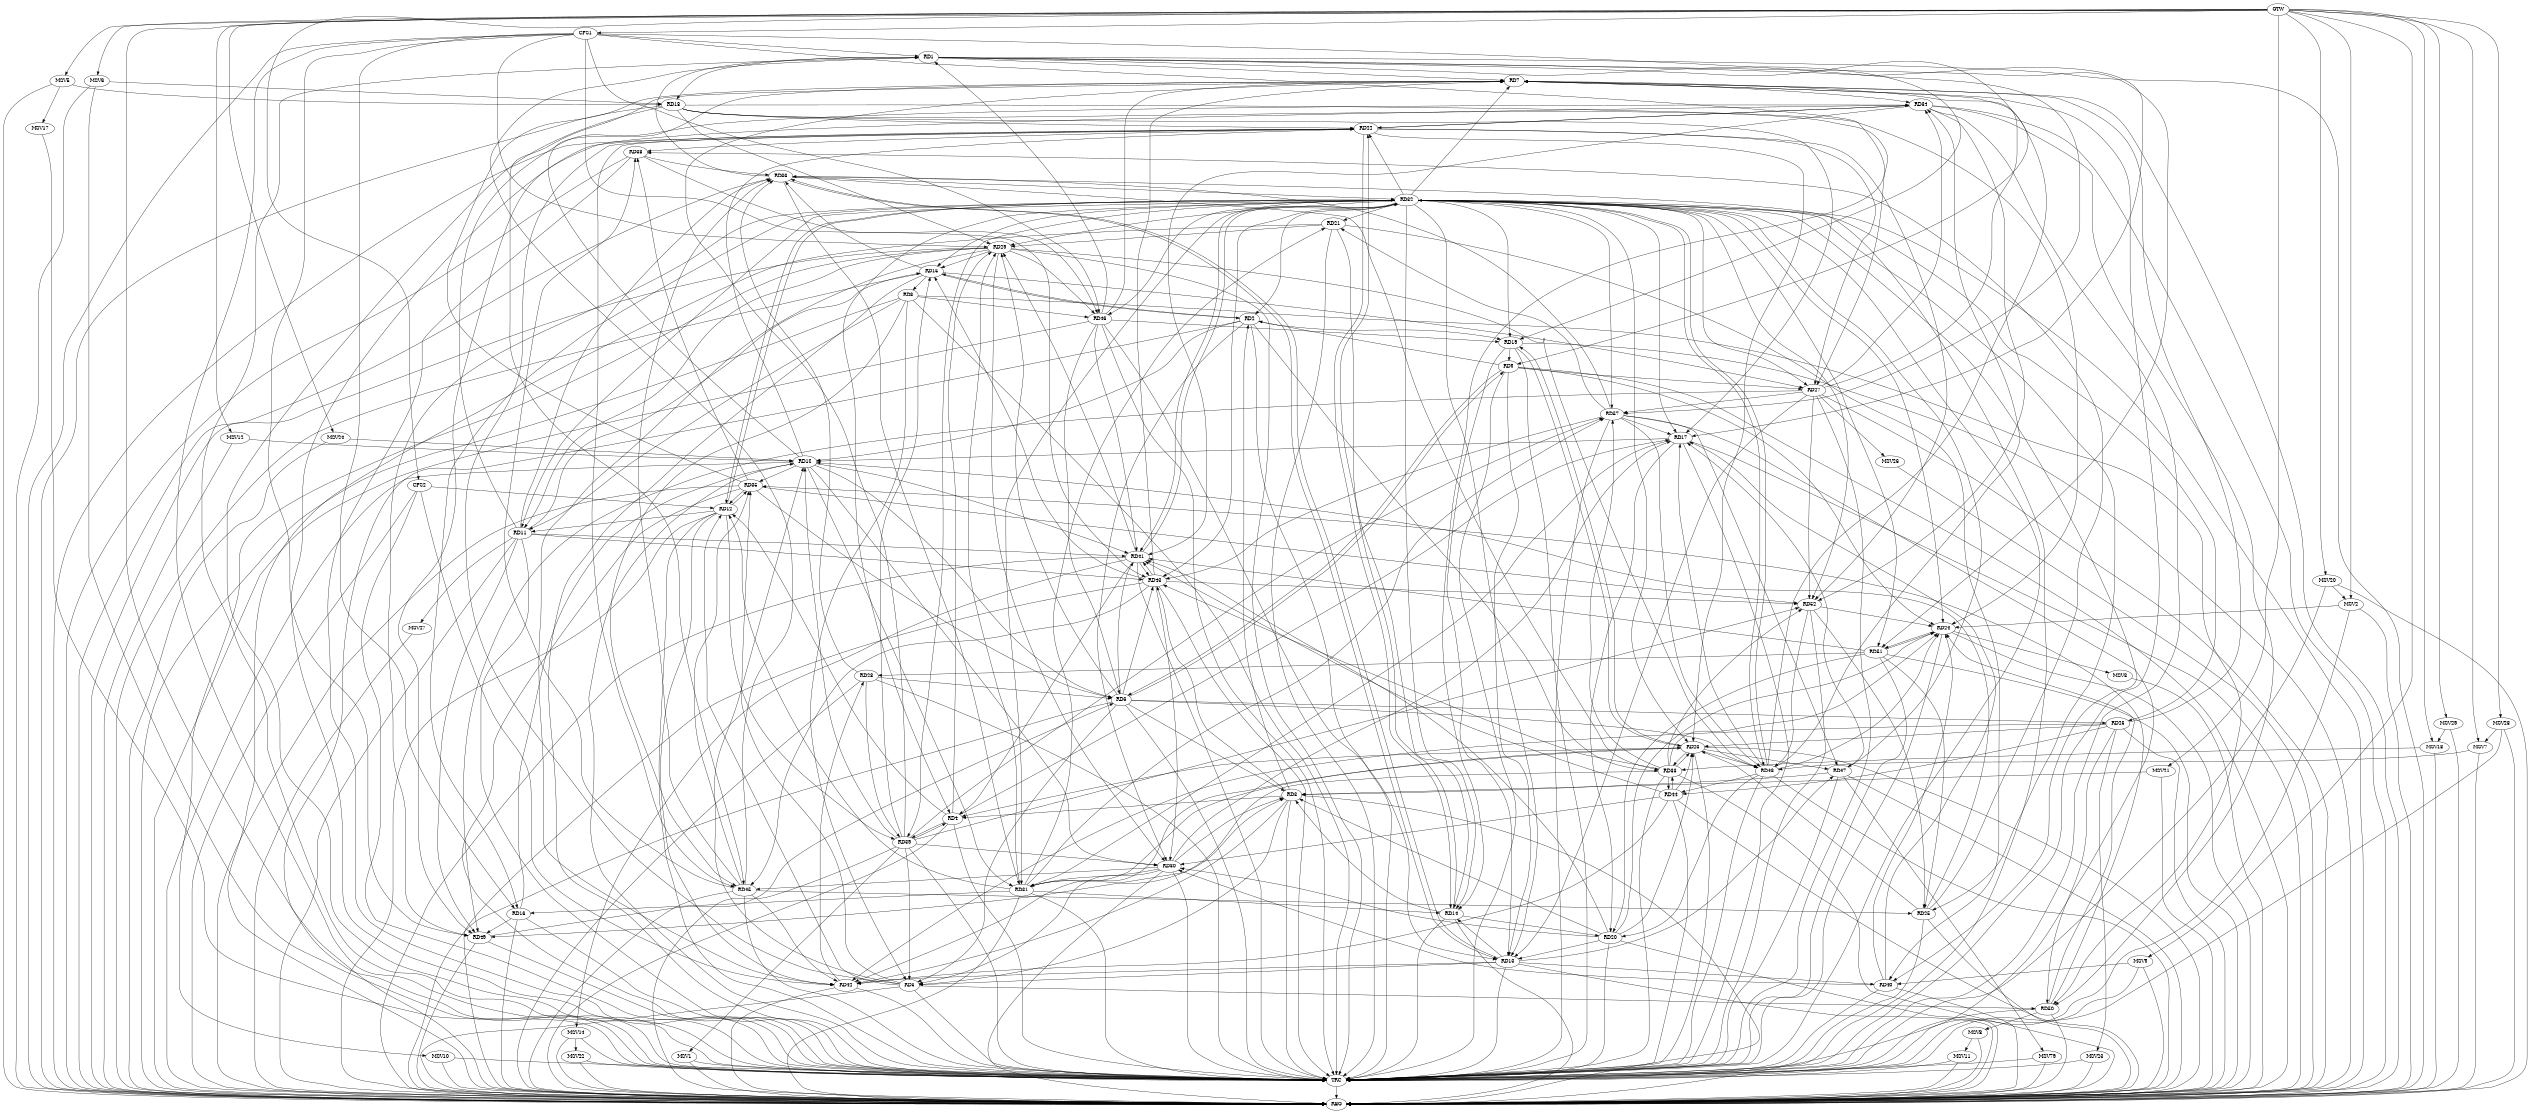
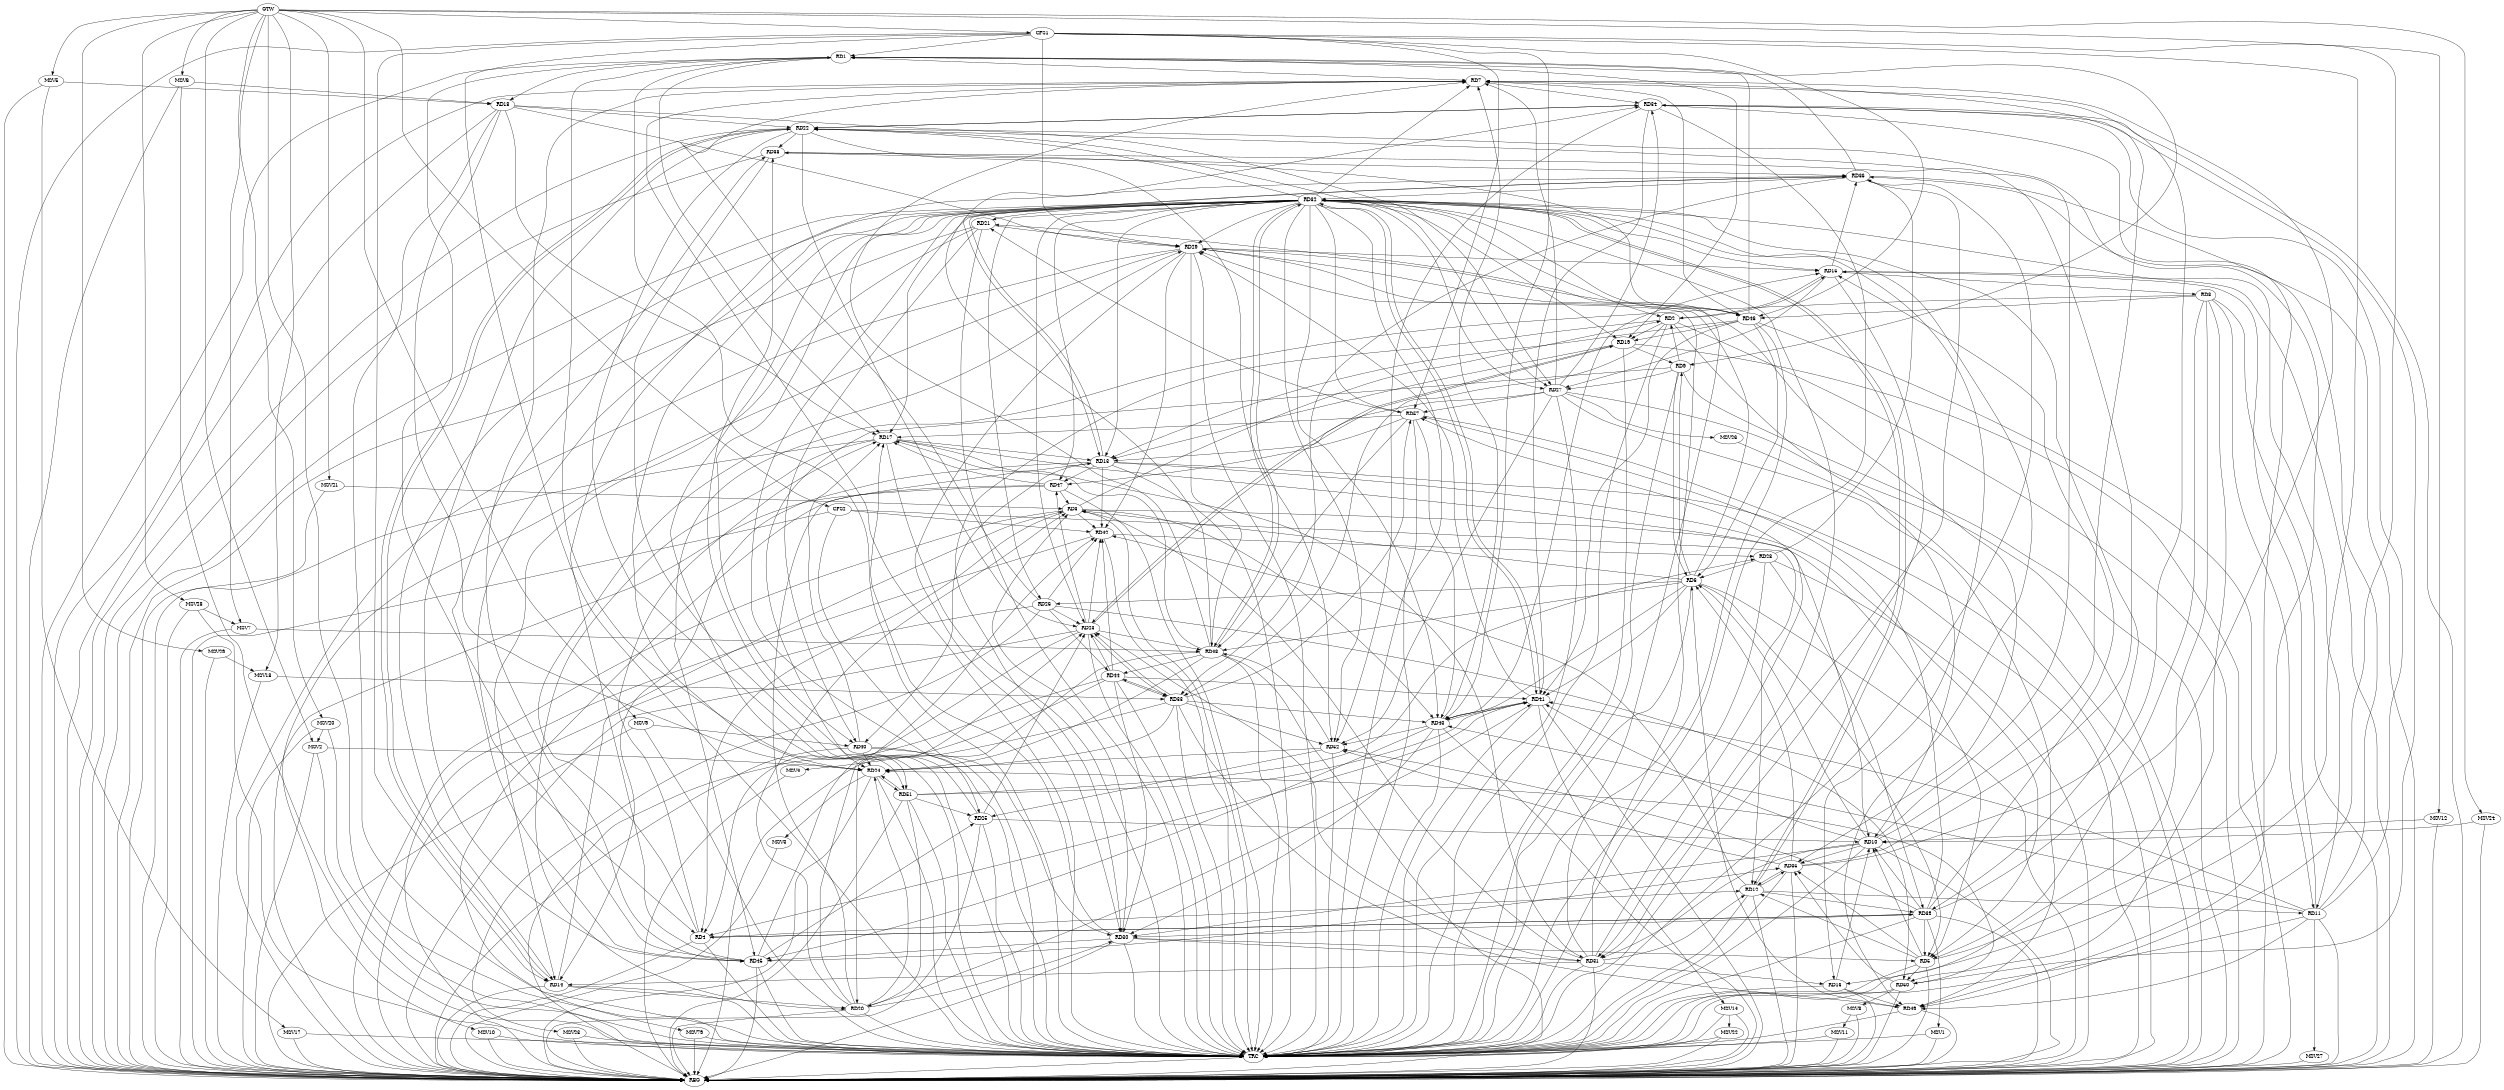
edge "RD57" -> "RD36": removed
edge "RD29" -> "RD11": now "RD29" -> "RD35"
edge "RD9" -> "RD13": now "RD17" -> "RD13"
node "MSV4": added
edge "MSV17" -> "REG": added
